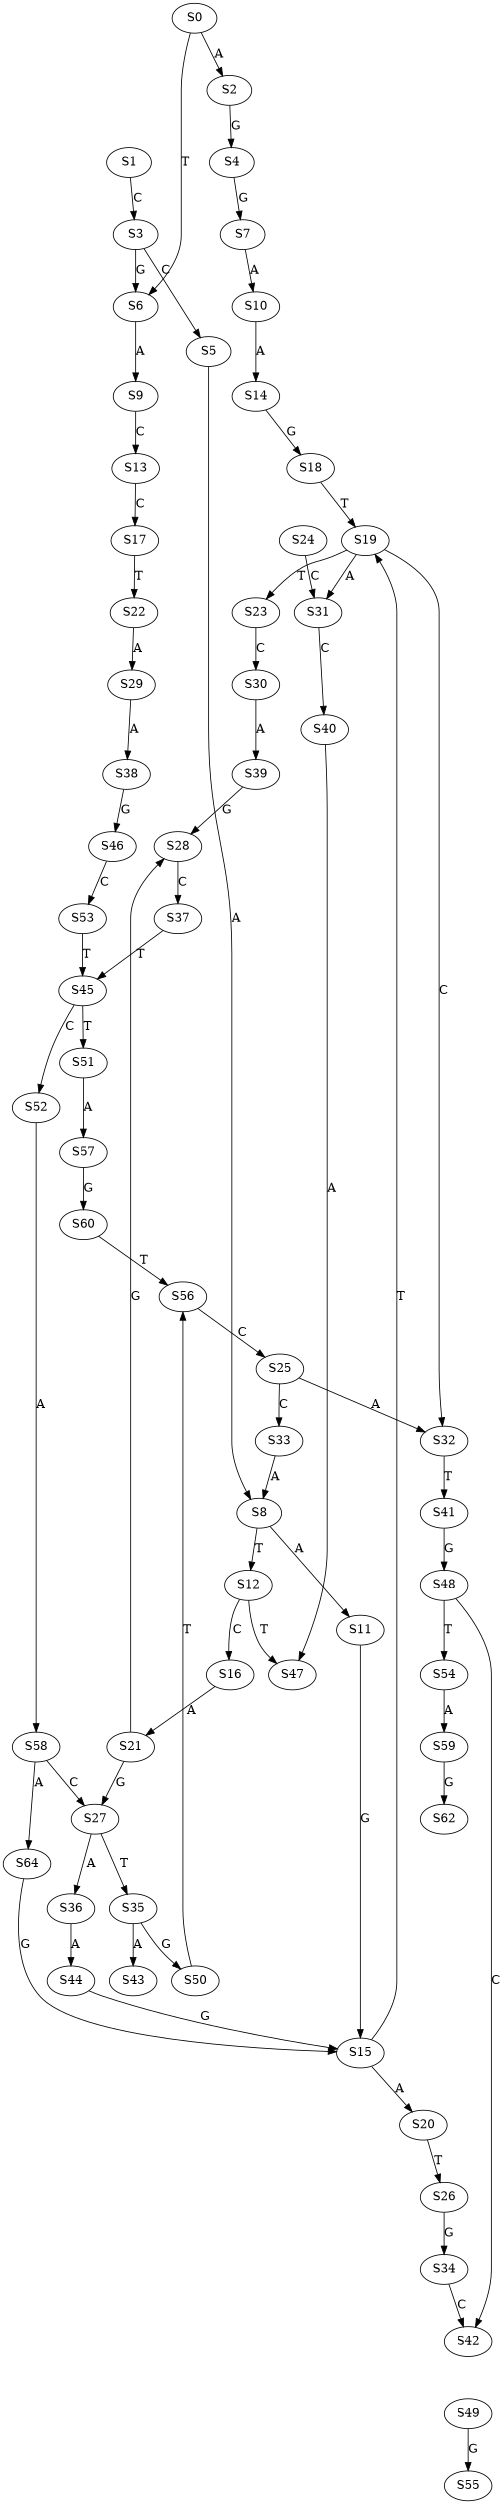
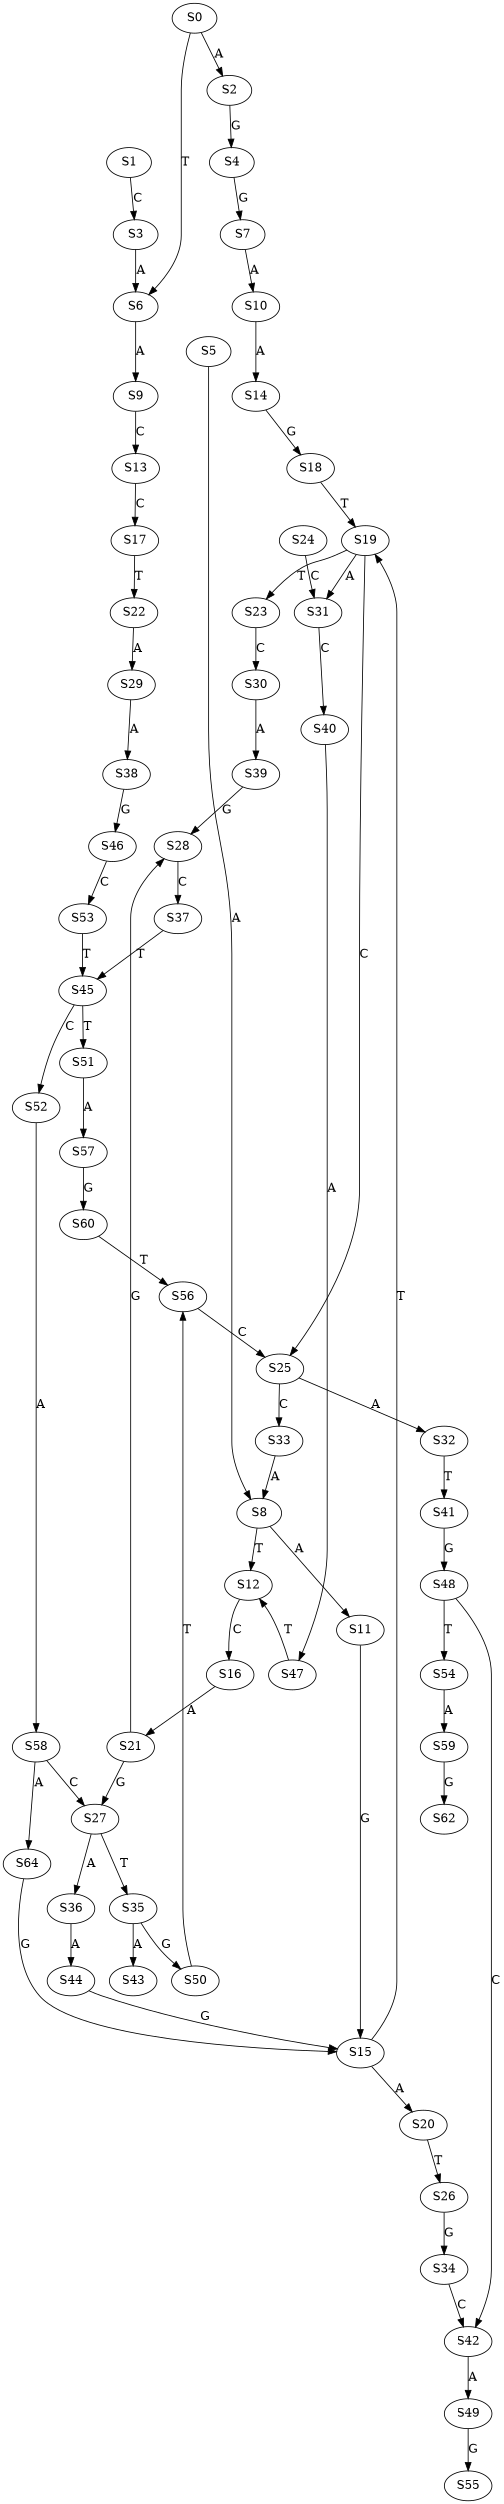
edge "S3" -> "S6": label "G" -> "A"
edge "S3" -> "S5": removed, label "C"
edge "S19" -> "S32": now "S19" -> "S25"
edge "S12" -> "S47": reversed
edge "S42" -> "S49": added, label "A"
